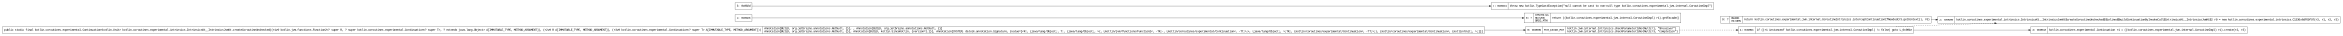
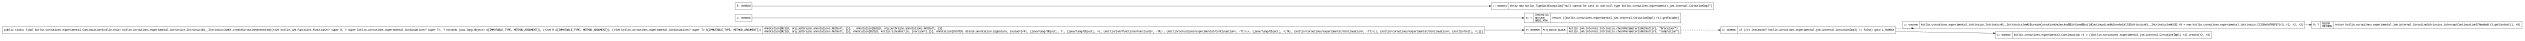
edge "9: ?" -> "2: 0x000e": reversed
node "0: 0x0000": text "MTH_ENTER_MTH" -> "MTH_ENTER_BLOCK"
